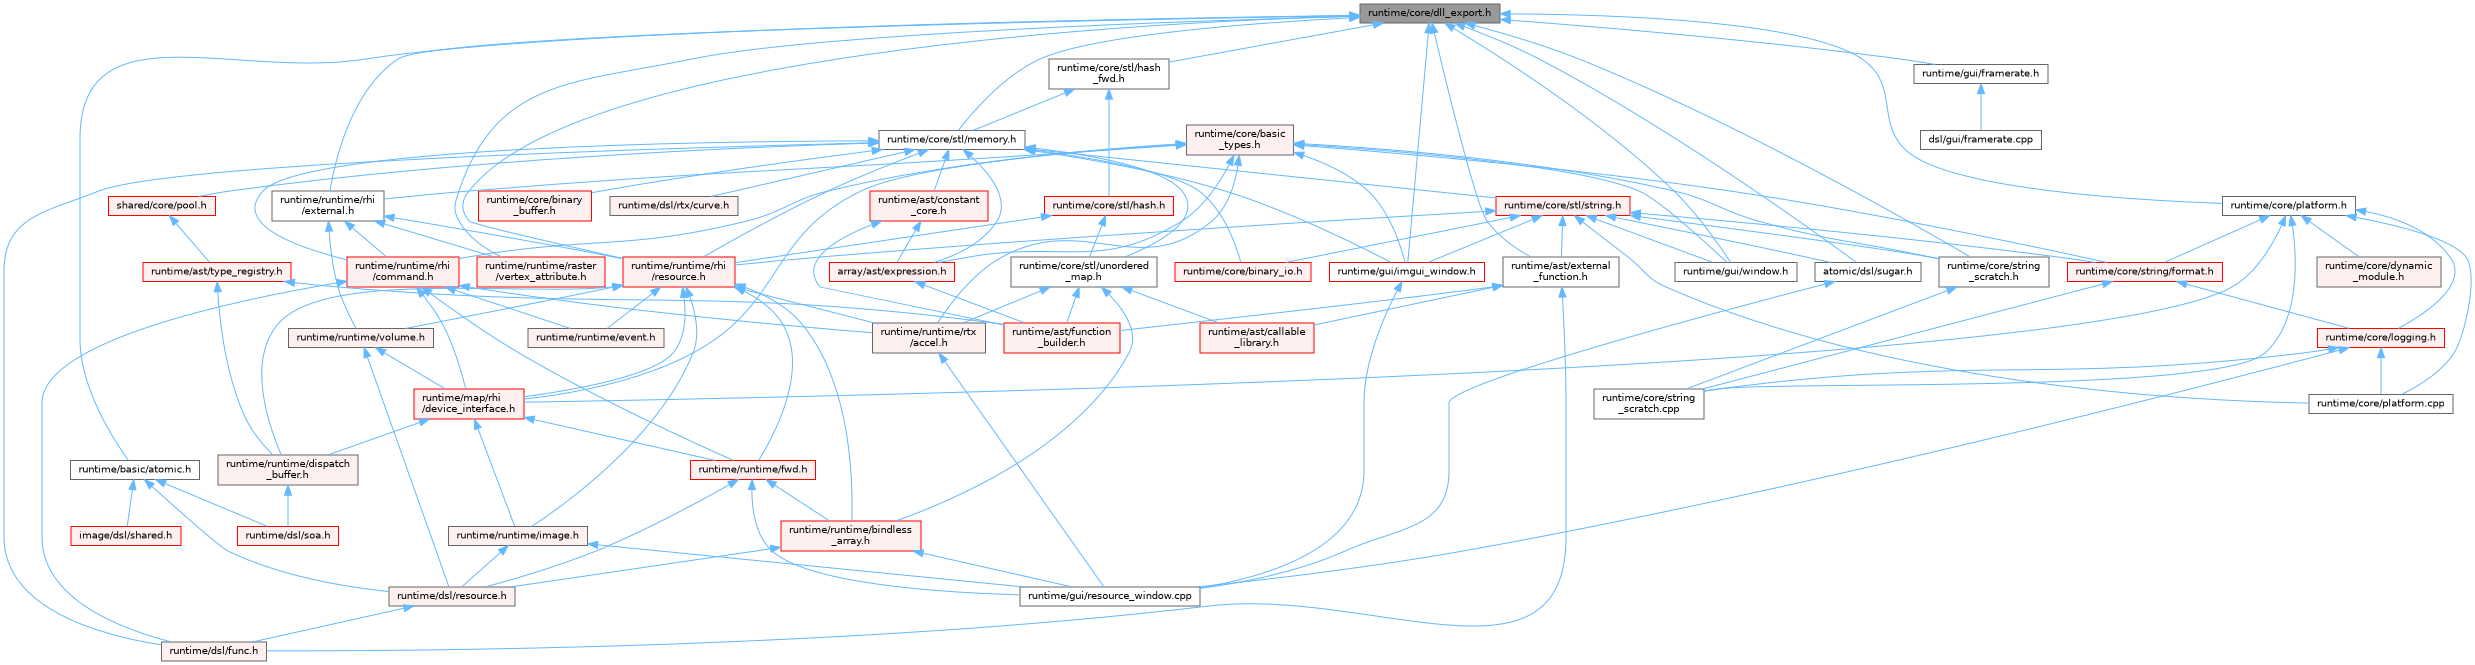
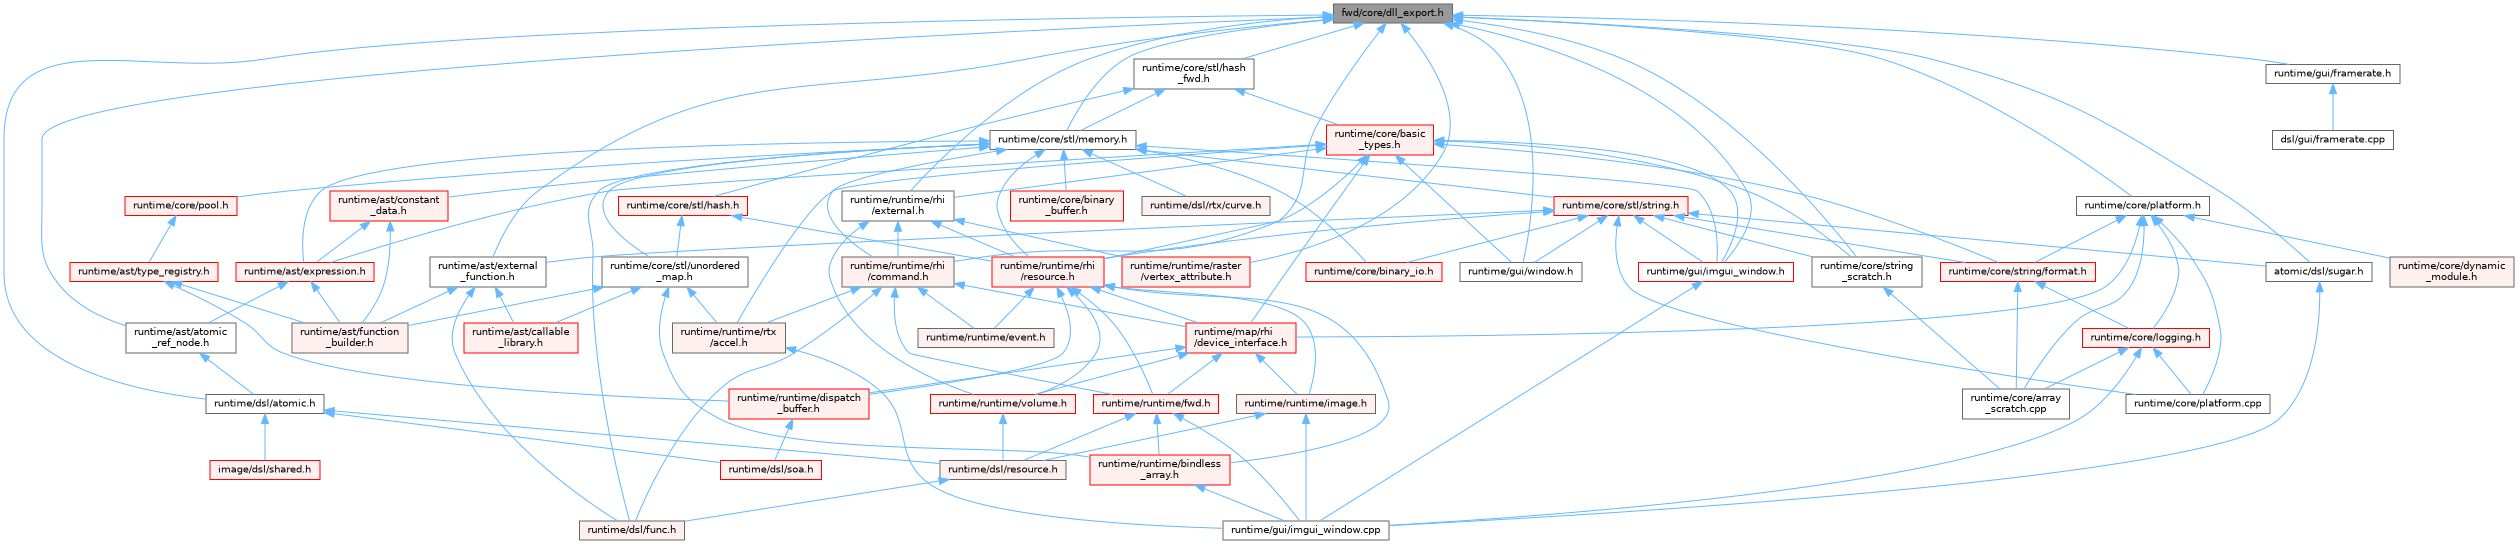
node "runtime/core/dll_export.h": label "runtime/core/dll_export.h" -> "fwd/core/dll_export.h"
edge "runtime/core/basic _types.h" -> "runtime/core/stl/hash _fwd.h": added
node "runtime/core/basic _types.h": color grey40 -> red
node "shared/core/pool.h": label "shared/core/pool.h" -> "runtime/core/pool.h"
node "runtime/ast/constant _core.h": label "runtime/ast/constant _core.h" -> "runtime/ast/constant _data.h"
node "runtime/runtime/rhi /command.h": color red -> grey40
node "array/ast/expression.h": label "array/ast/expression.h" -> "runtime/ast/expression.h"
edge "runtime/runtime/rtx /accel.h" -> "runtime/runtime/rhi /resource.h": removed
node "runtime/ast/atomic _ref_node.h": added
node "runtime/runtime/volume.h": color grey40 -> red
node "runtime/ast/function _builder.h": color red -> grey40
edge "runtime/map/rhi /device_interface.h" -> "runtime/runtime/volume.h": reversed
node "runtime/core/string _scratch.cpp": label "runtime/core/string _scratch.cpp" -> "runtime/core/array _scratch.cpp"
node "runtime/basic/atomic.h": label "runtime/basic/atomic.h" -> "runtime/dsl/atomic.h"
node "runtime/runtime/dispatch _buffer.h": color grey40 -> red
edge "runtime/dsl/resource.h" -> "runtime/runtime/bindless _array.h": removed
node "runtime/gui/resource_window.cpp": label "runtime/gui/resource_window.cpp" -> "runtime/gui/imgui_window.cpp"
